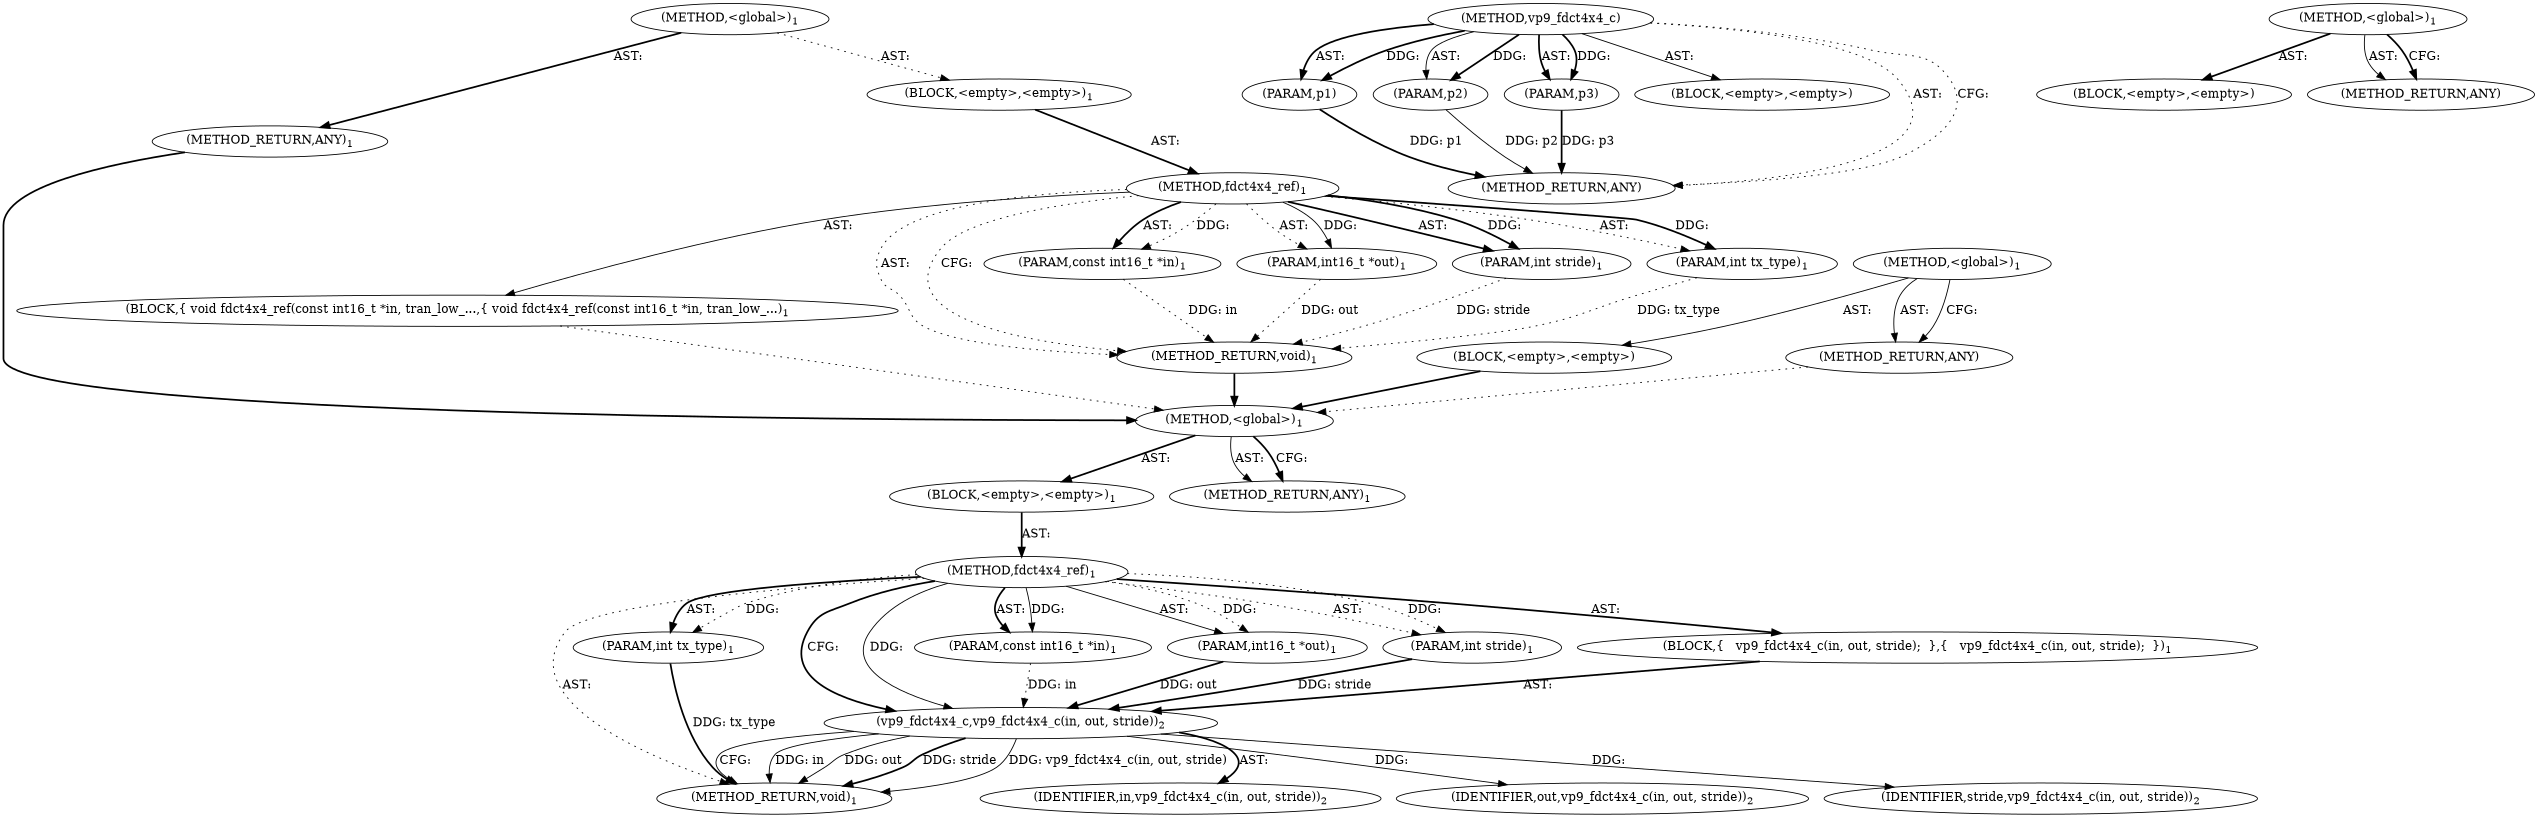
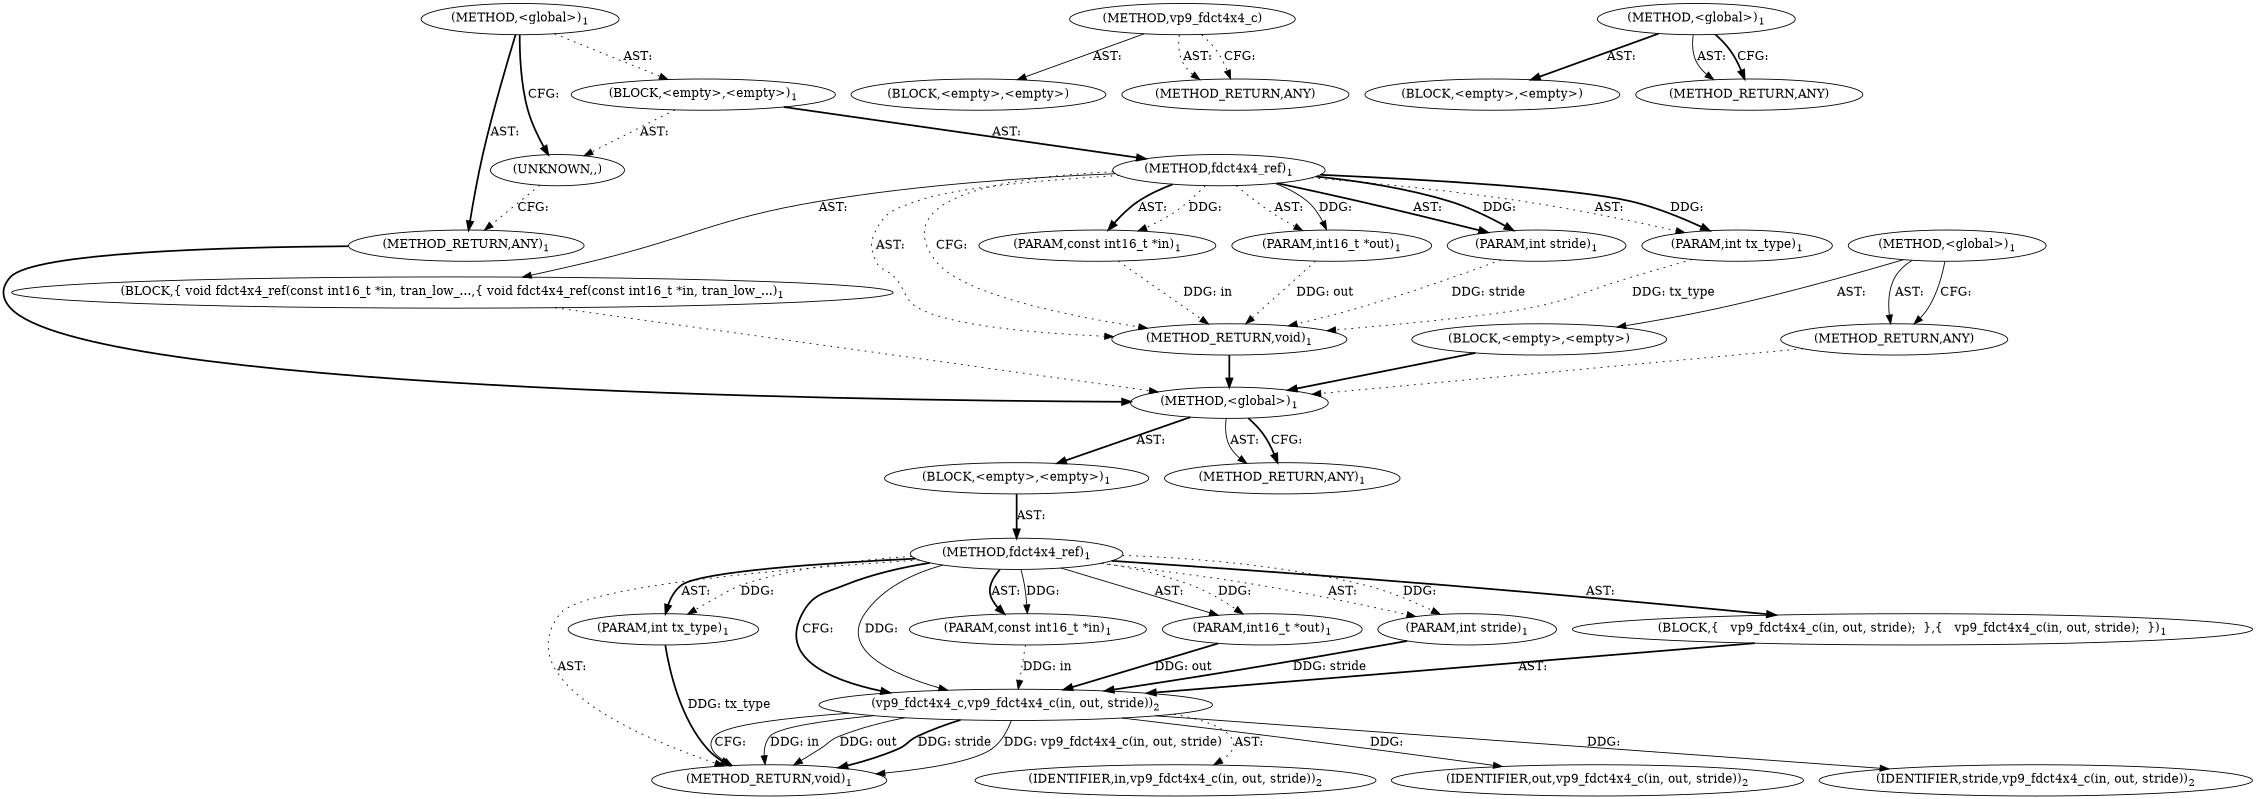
node "(PARAM,p1)": removed
node "(PARAM,p2)": removed
node "(PARAM,p3)": removed
node "(UNKNOWN,,)": added
edge "(vp9_fdct4x4_c,vp9_fdct4x4_c(in, out, stride))" -> "(IDENTIFIER,in,vp9_fdct4x4_c(in, out, stride))": style bold -> dotted
